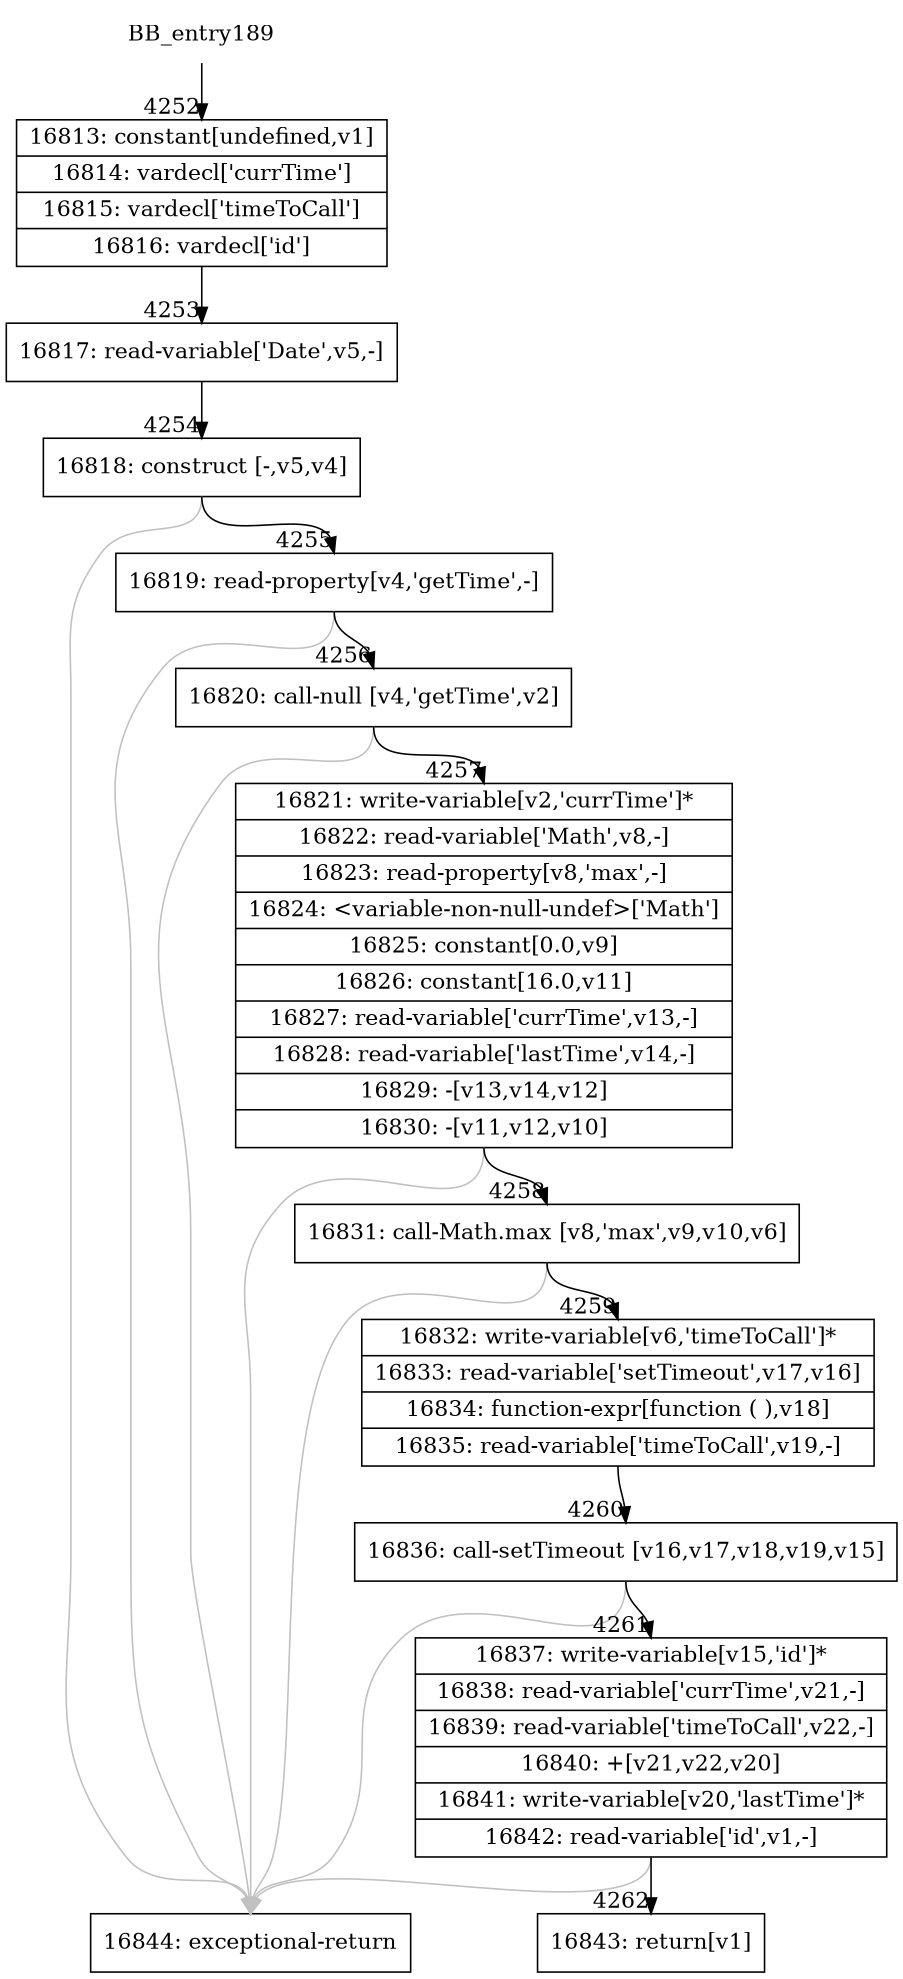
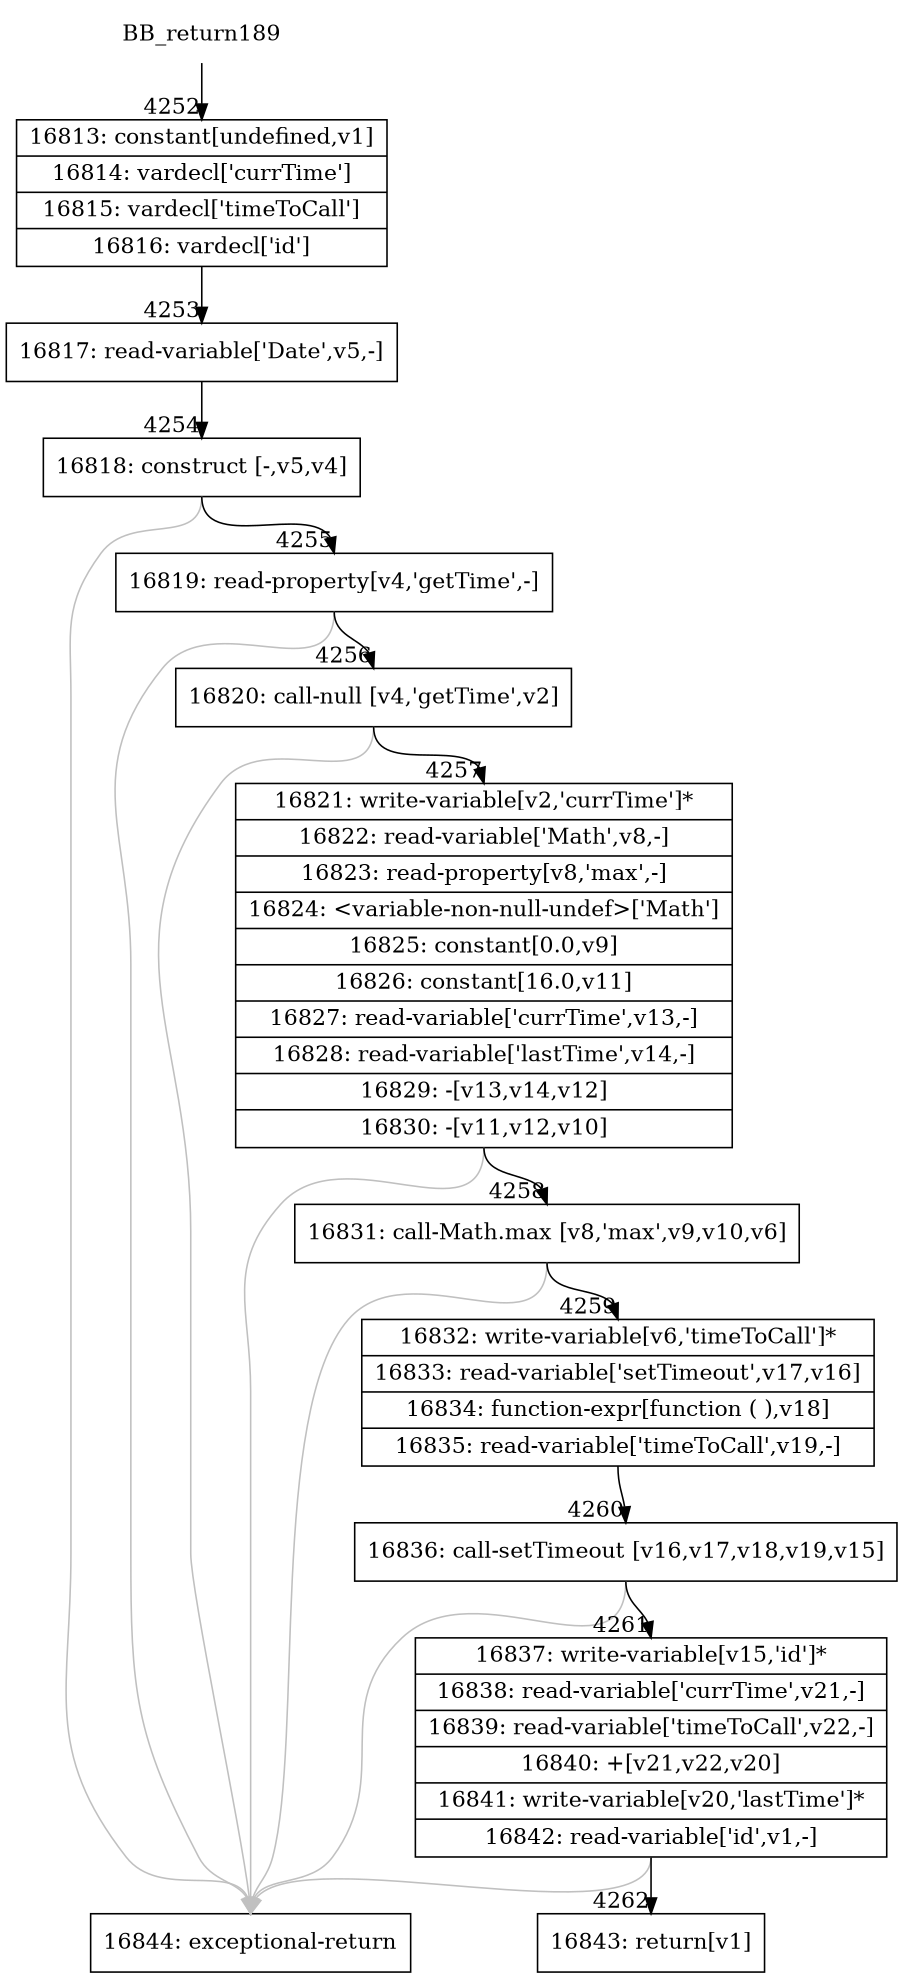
node "BB_entry189": label "BB_entry189" -> "BB_return189"
